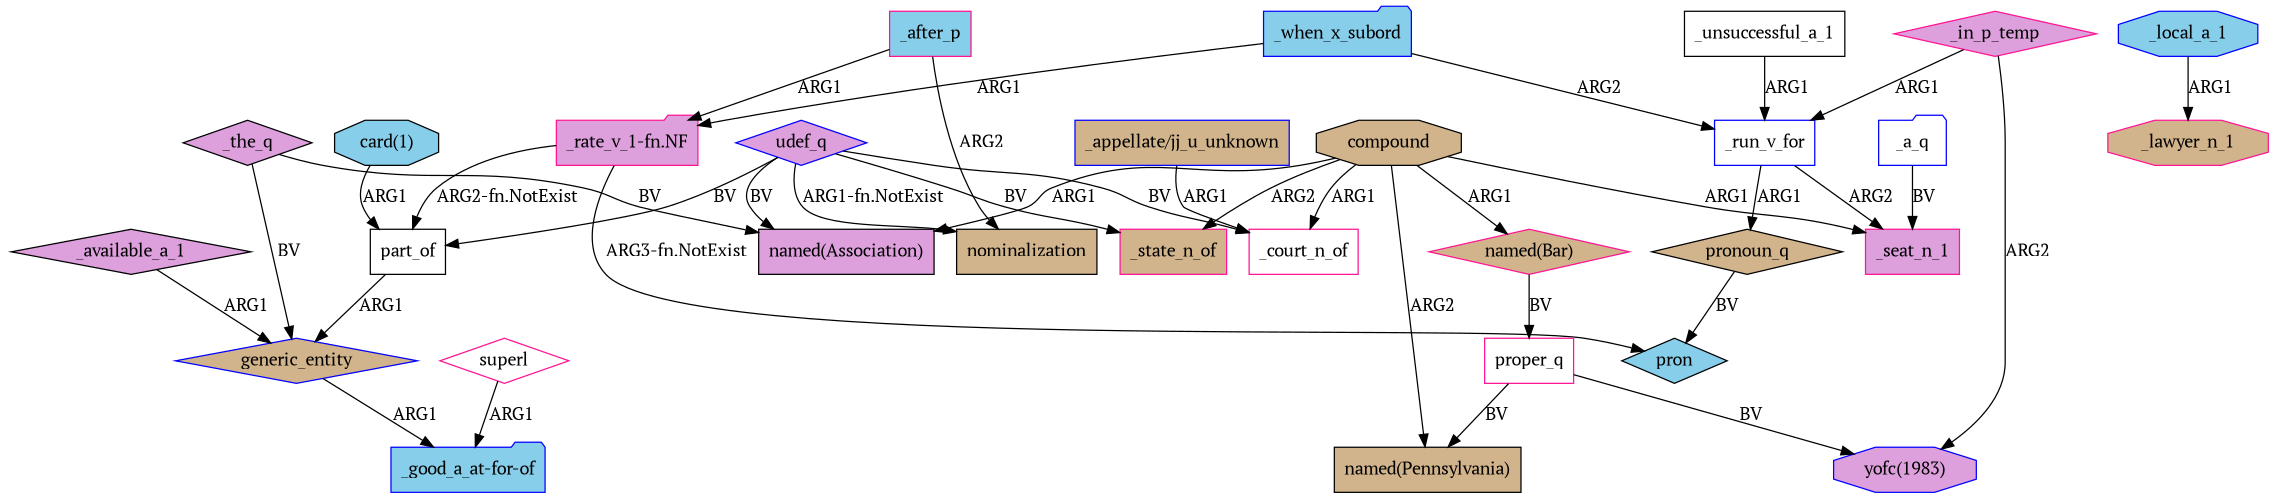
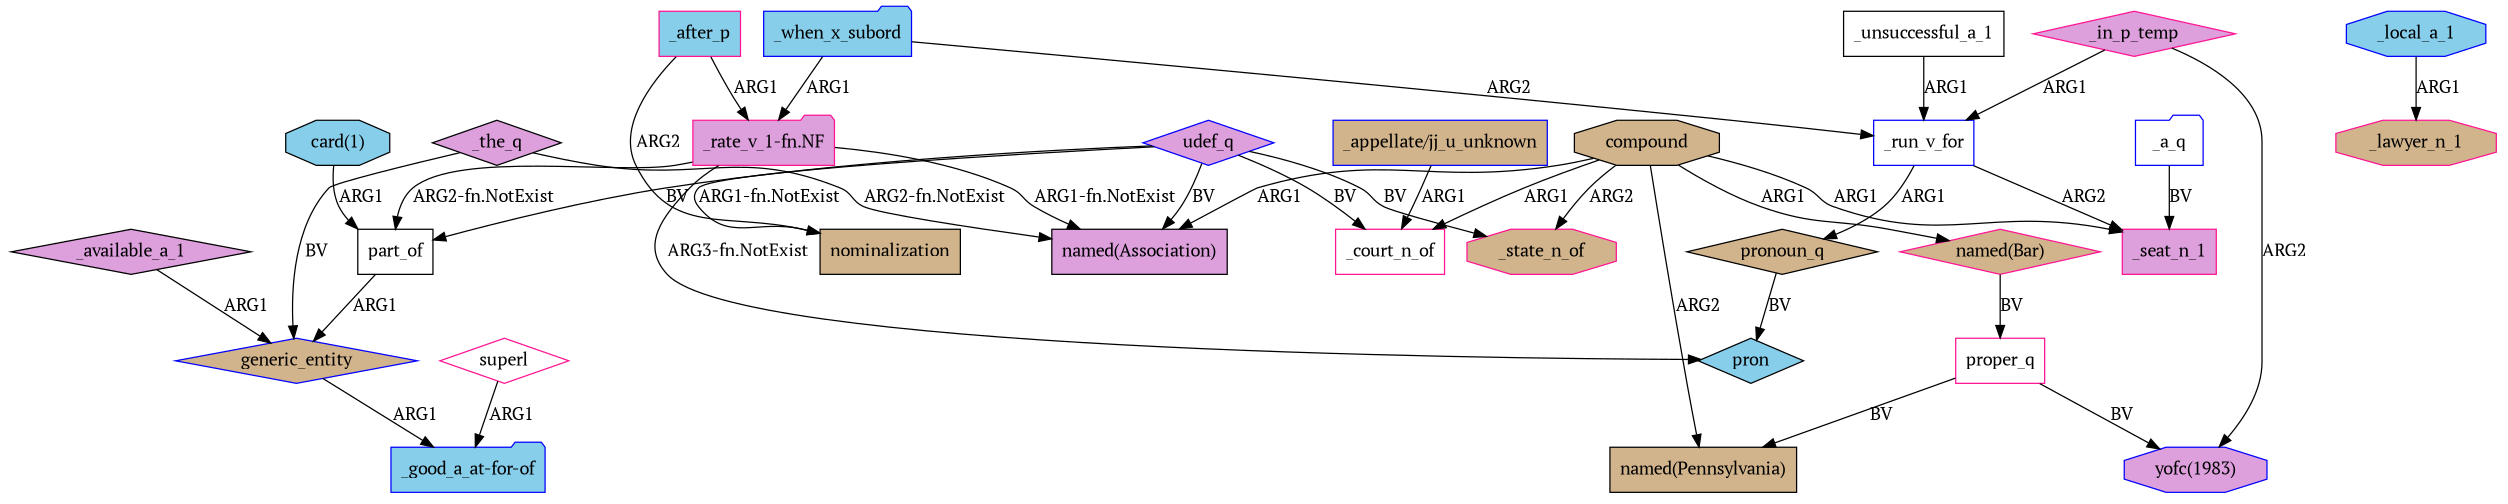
edge "_rate_v_1-fn.NF" -> "named(Association)": added, label "ARG1-fn.NotExist"
edge "_the_q" -> "named(Association)": label "BV" -> "ARG2-fn.NotExist"
node "_state_n_of": shape box -> octagon
